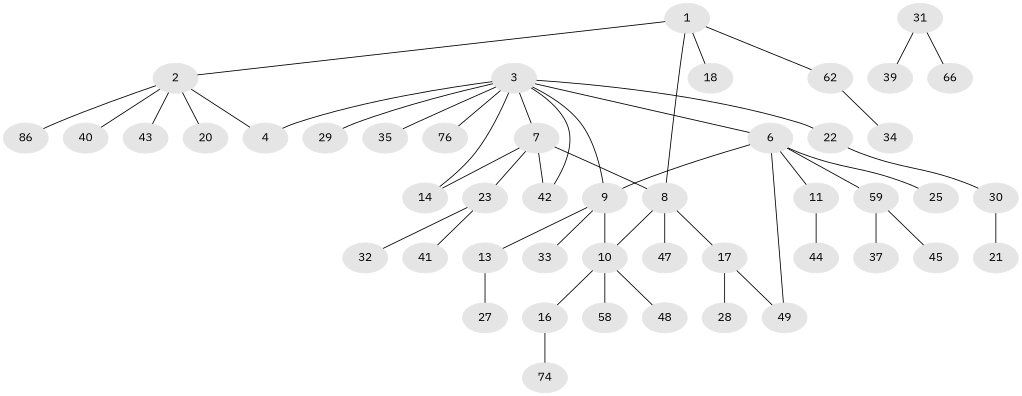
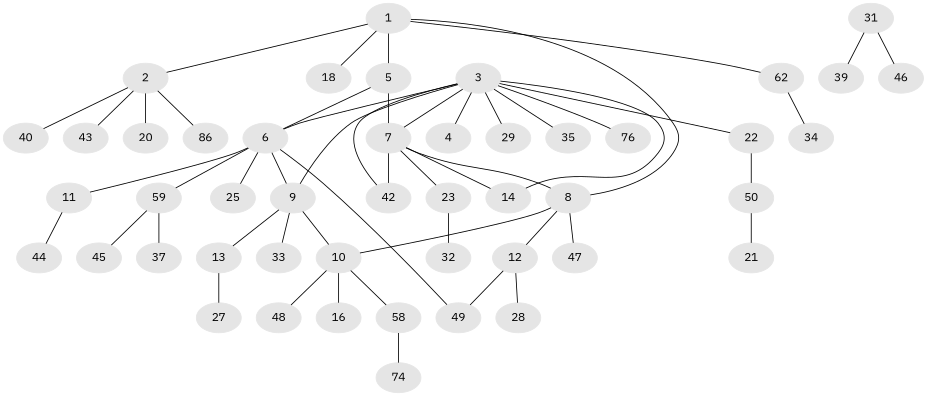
node "5": added
node "66": label "66" -> "46"
edge "2" -- "4": removed
node "30": label "30" -> "50"
node "41": removed
node "17": label "17" -> "12"
edge "16" -- "74": now "58" -- "74"
